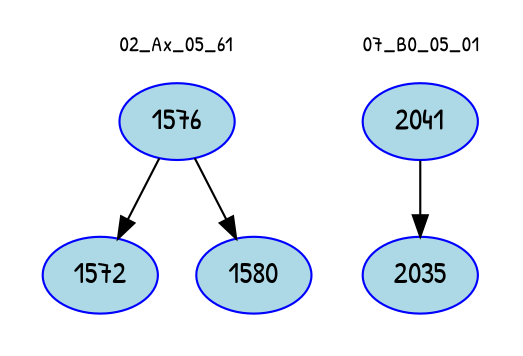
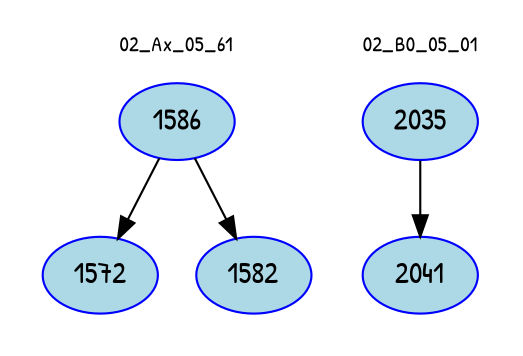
cluster "07_B0_05_01": label "07_B0_05_01" -> "02_B0_05_01"
node "1576": label "1576" -> "1586"
edge "2041" -> "2035": reversed
node "1580": label "1580" -> "1582"
